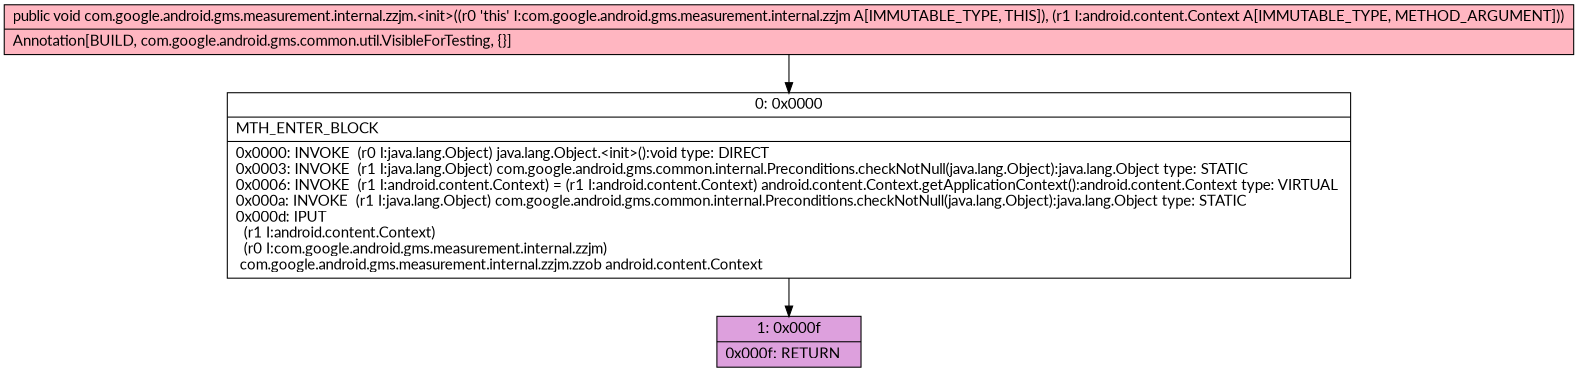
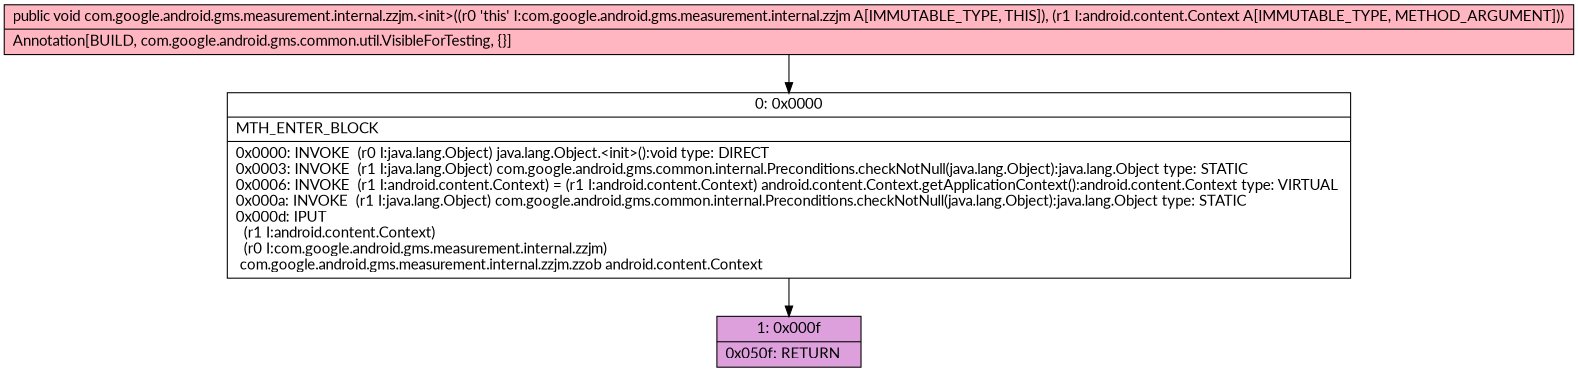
node "1: 0x000f": text "0x000f: RETURN" -> "0x050f: RETURN"
